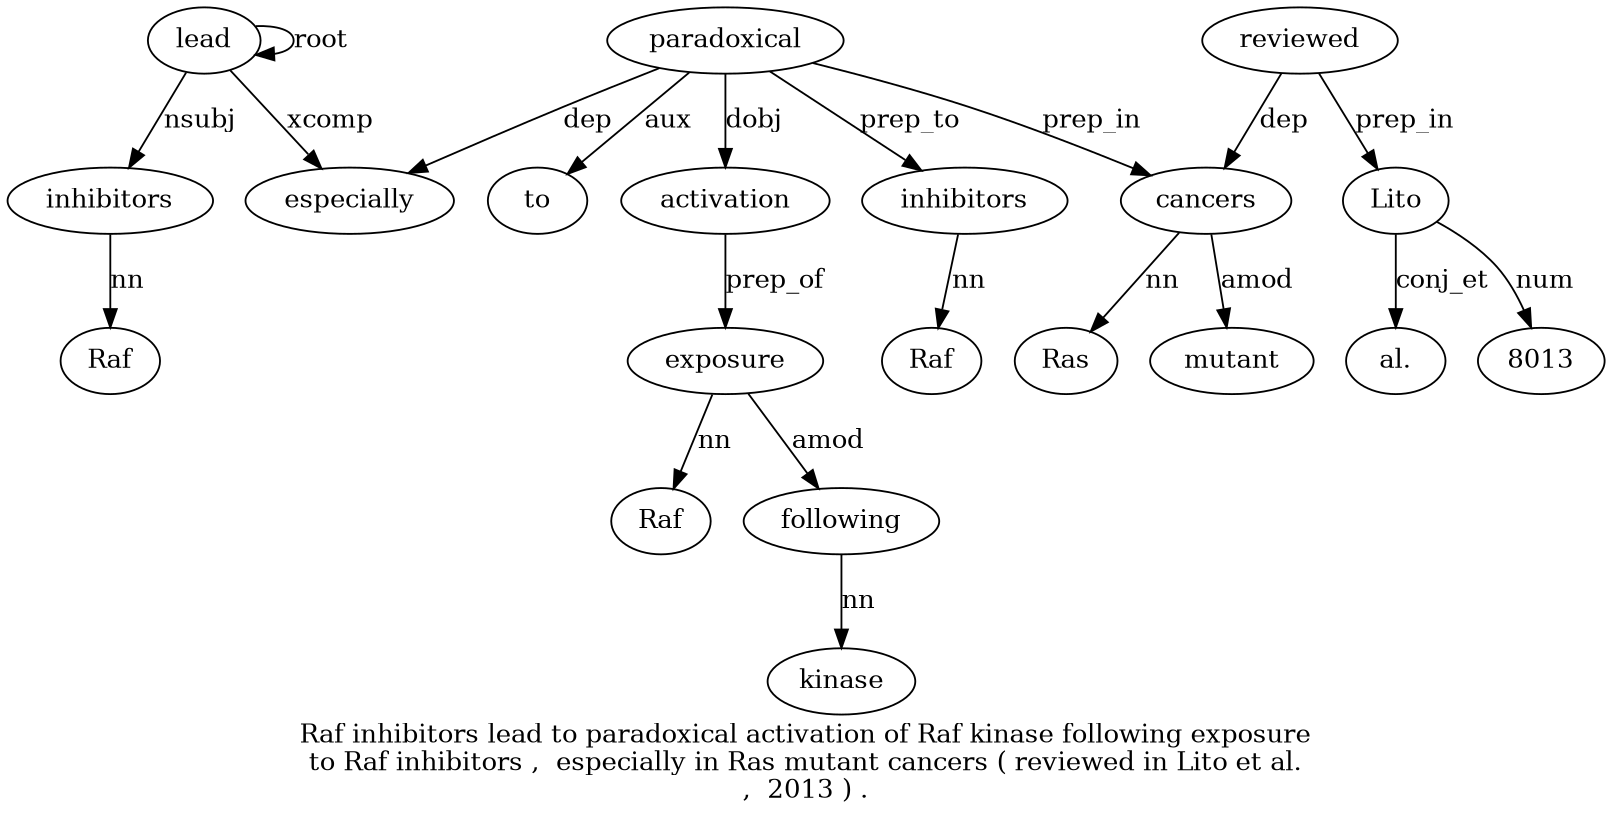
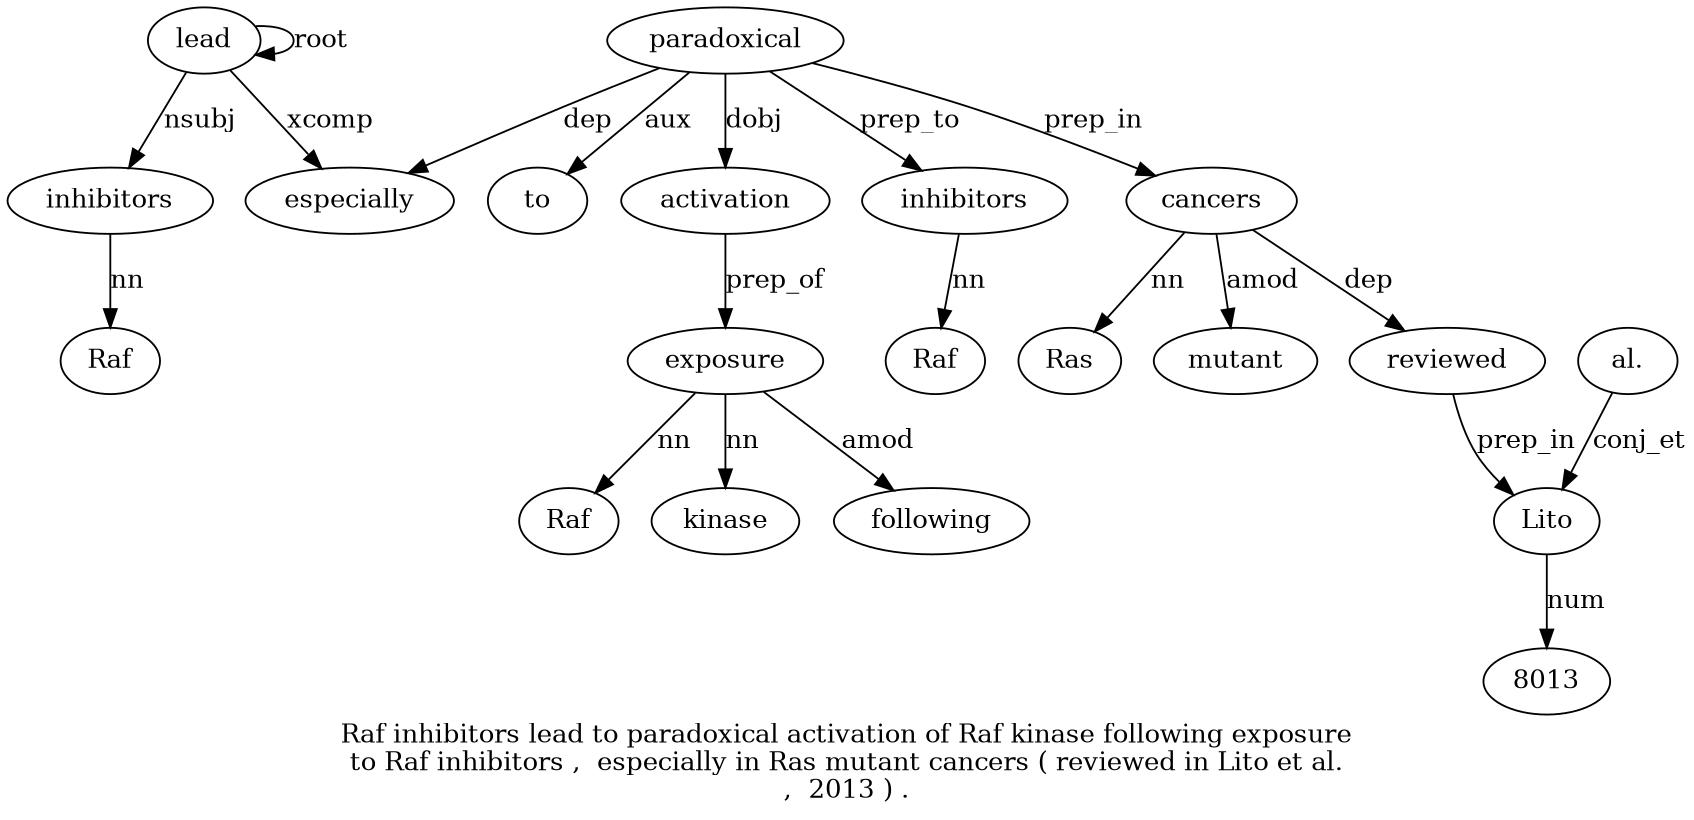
edge "reviewed" -> "cancers": reversed
edge "Lito" -> "al.": reversed
edge "following" -> "kinase": now "exposure" -> "kinase"
